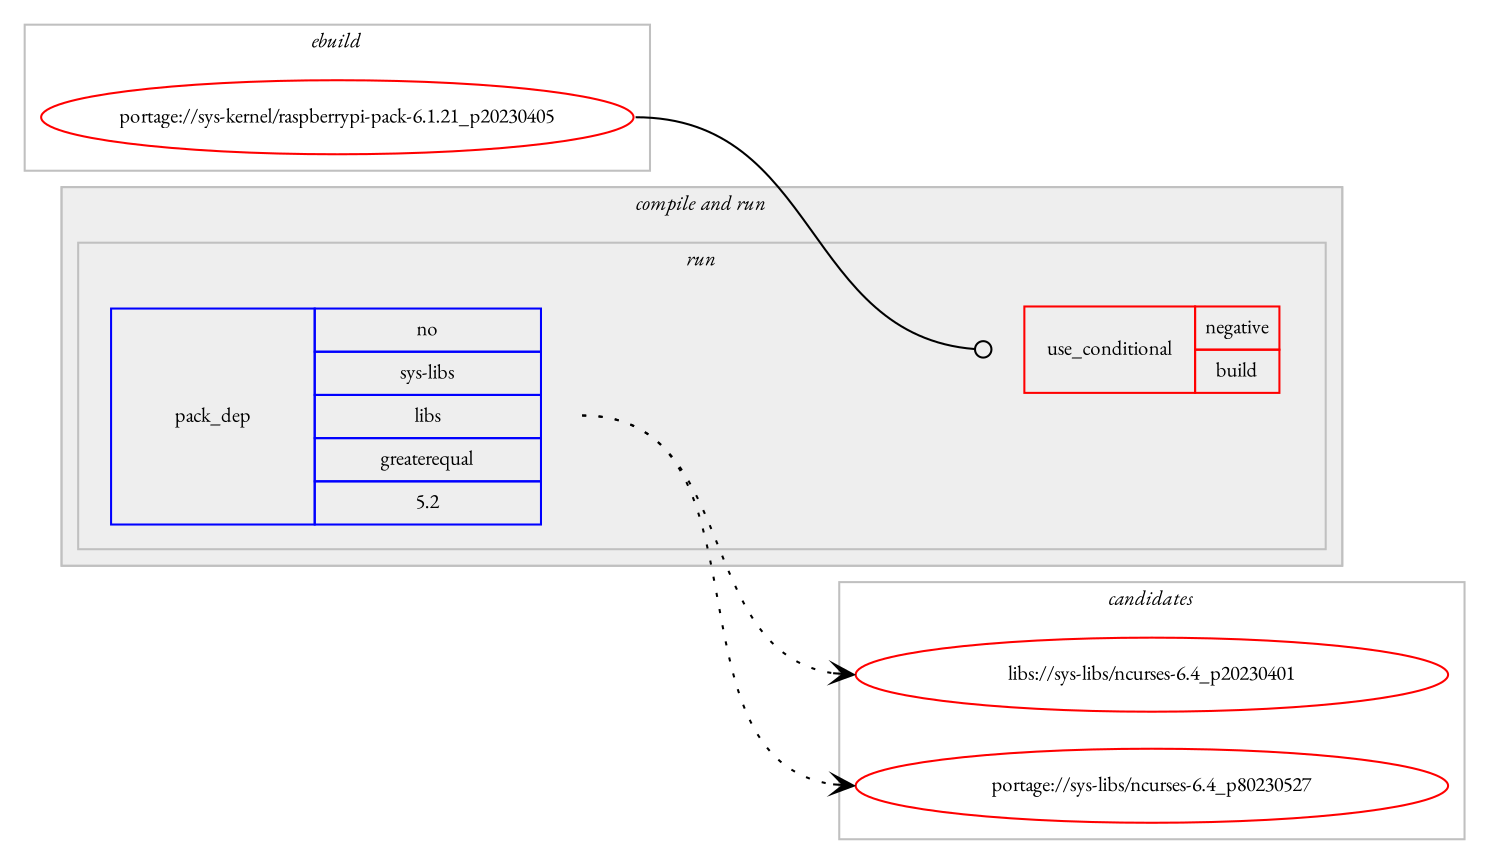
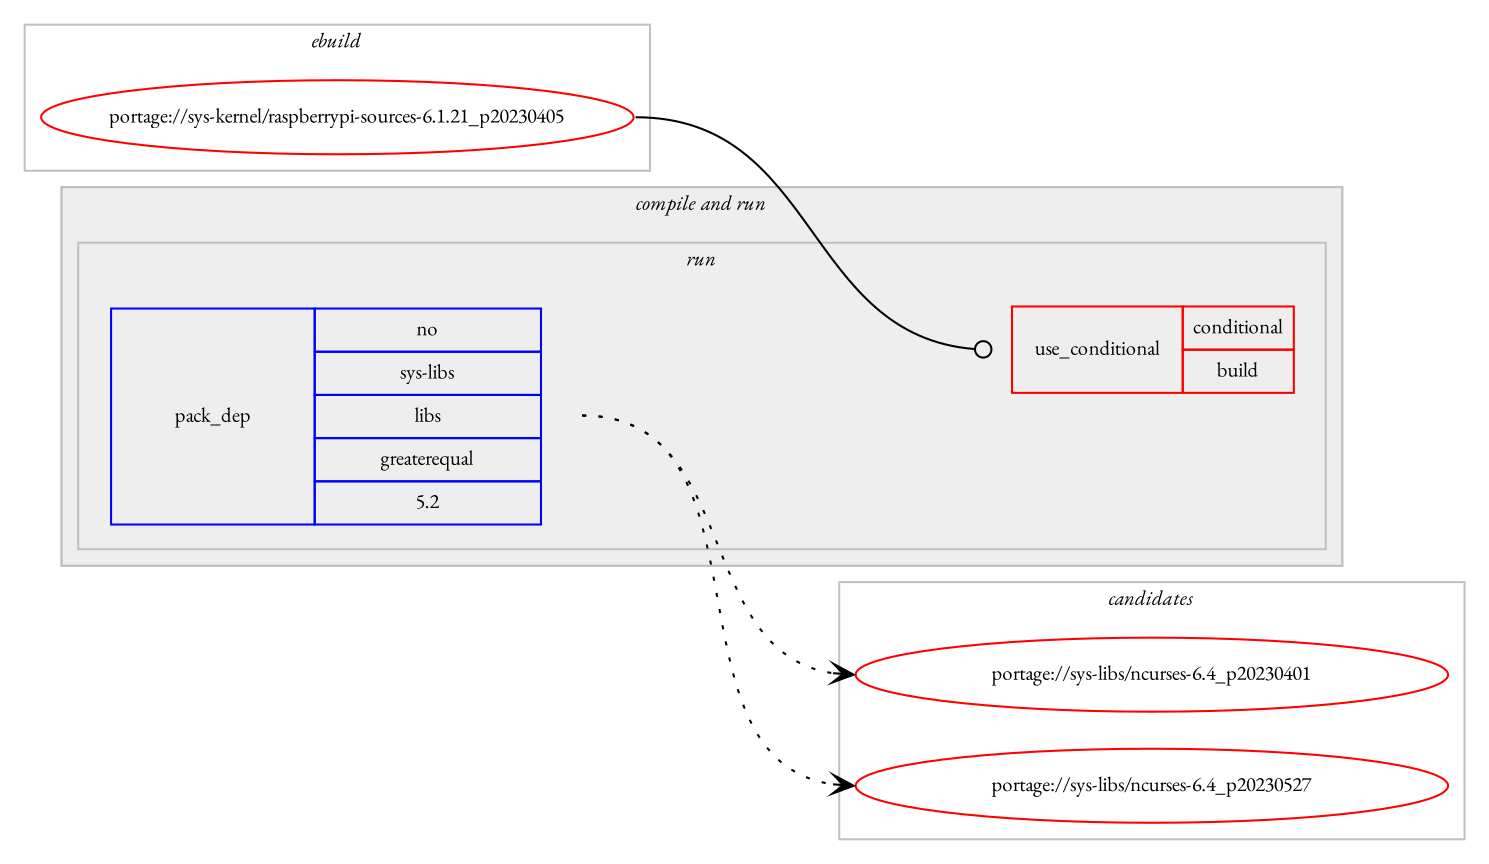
node "portage://sys-kernel/raspberrypi-pack-6.1.21_p20230405": label "portage://sys-kernel/raspberrypi-pack-6.1.21_p20230405" -> "portage://sys-kernel/raspberrypi-sources-6.1.21_p20230405"
node "use_conditional": text "negative" -> "conditional"
node "libs://sys-libs/ncurses-6.4_p20230401": label "libs://sys-libs/ncurses-6.4_p20230401" -> "portage://sys-libs/ncurses-6.4_p20230401"
node "portage://sys-libs/ncurses-6.4_p80230527": label "portage://sys-libs/ncurses-6.4_p80230527" -> "portage://sys-libs/ncurses-6.4_p20230527"
